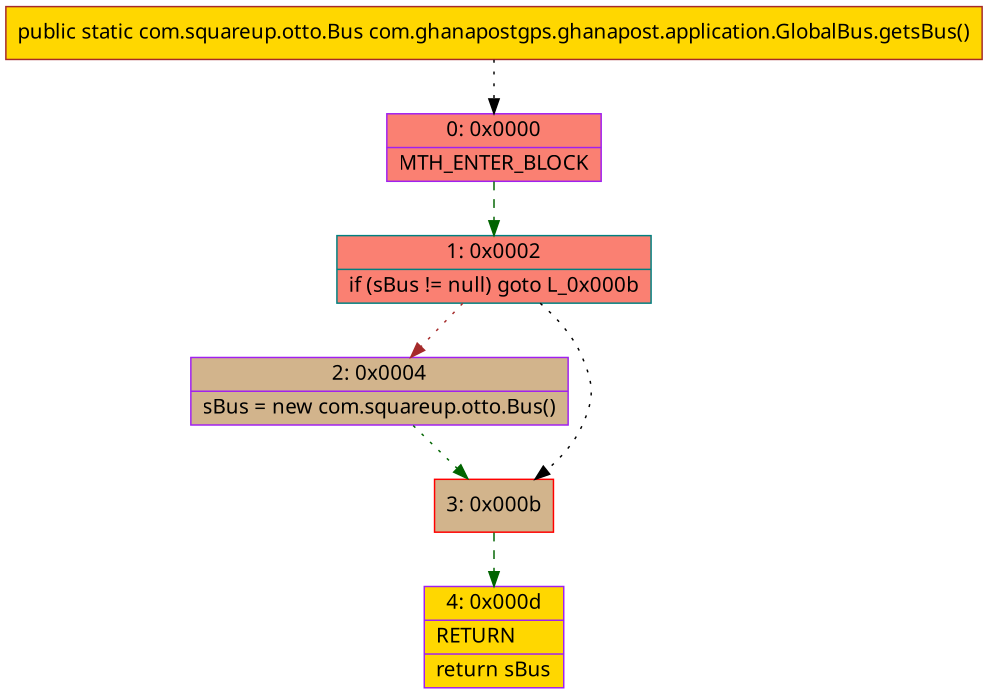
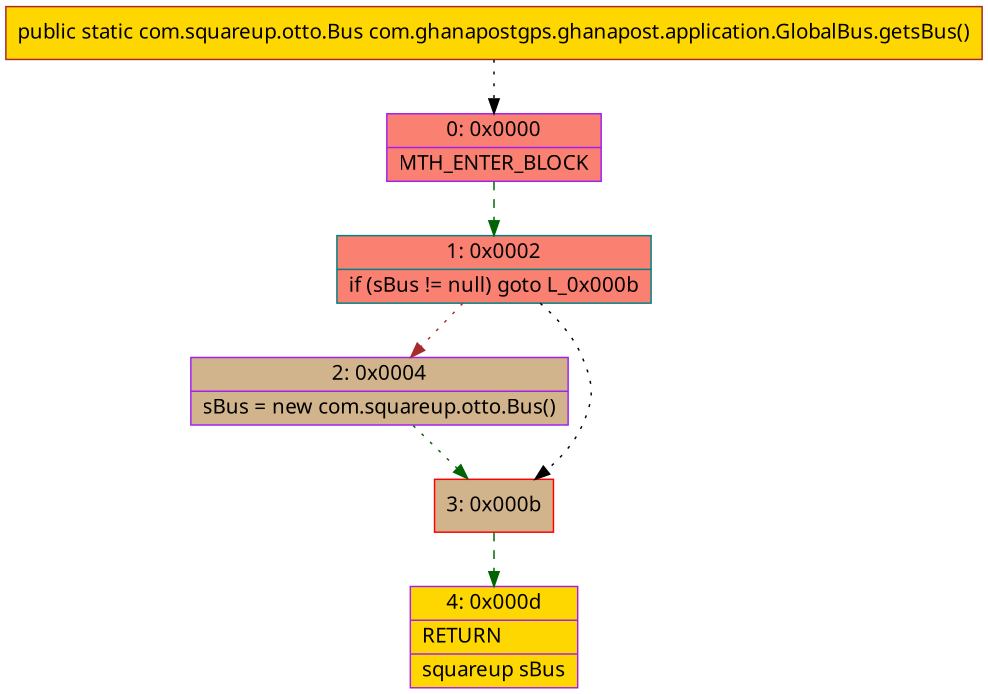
node "4: 0x000d": text "return sBus" -> "squareup sBus"
